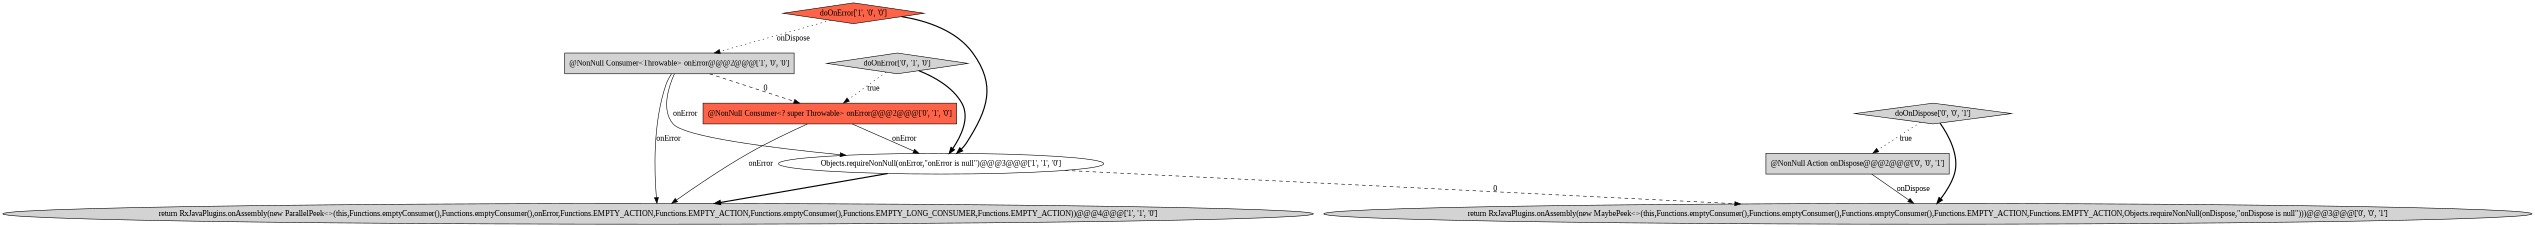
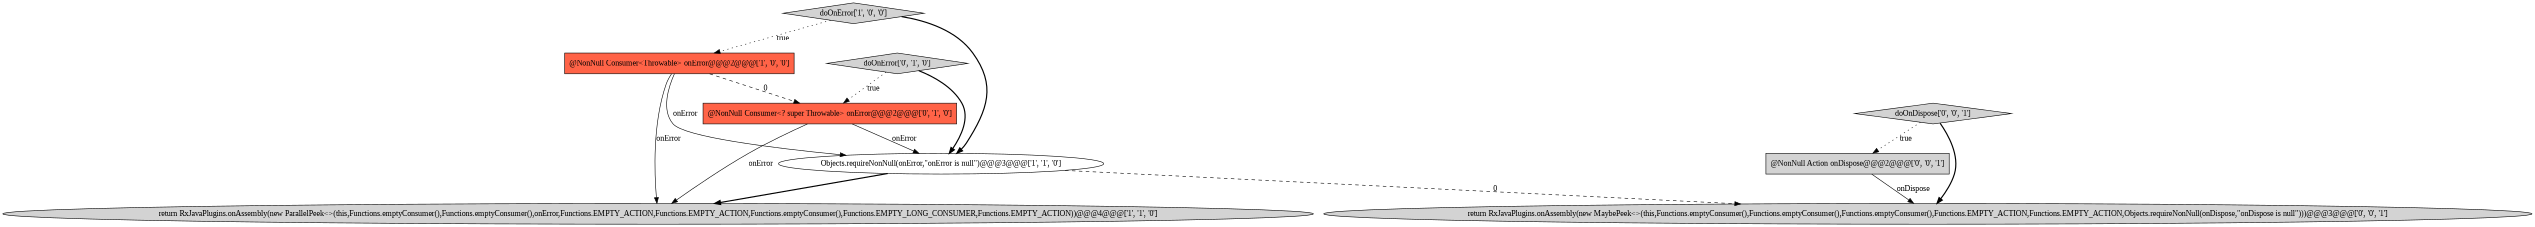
node "doOnError['1', '0', '0']": fillcolor tomato -> lightgray
edge "doOnError['1', '0', '0']" -> "@NonNull Consumer<Throwable> onError@@@2@@@['1', '0', '0']": label "onDispose" -> "true"
node "@NonNull Consumer<Throwable> onError@@@2@@@['1', '0', '0']": fillcolor lightgray -> tomato
